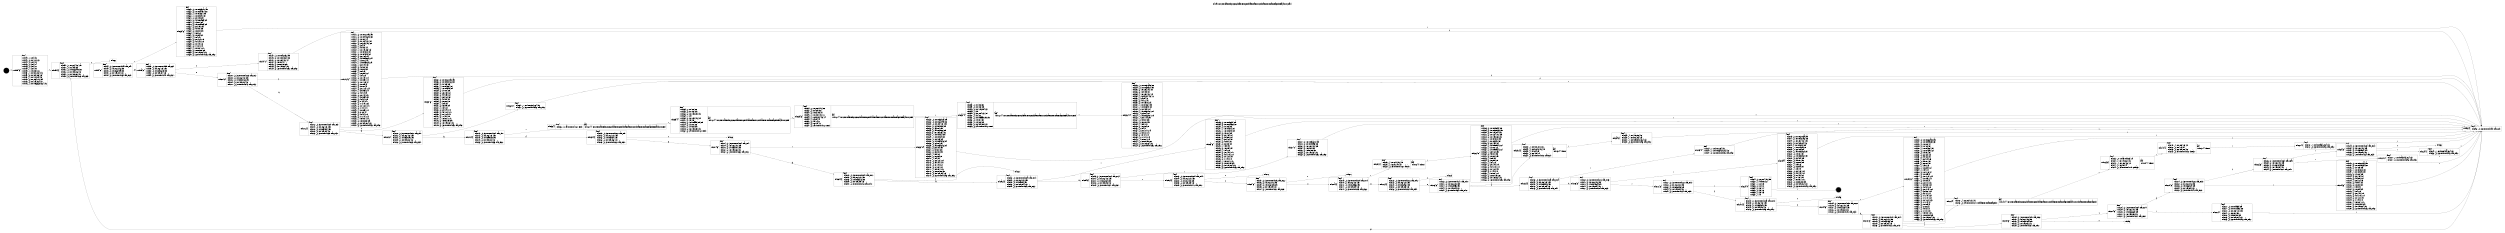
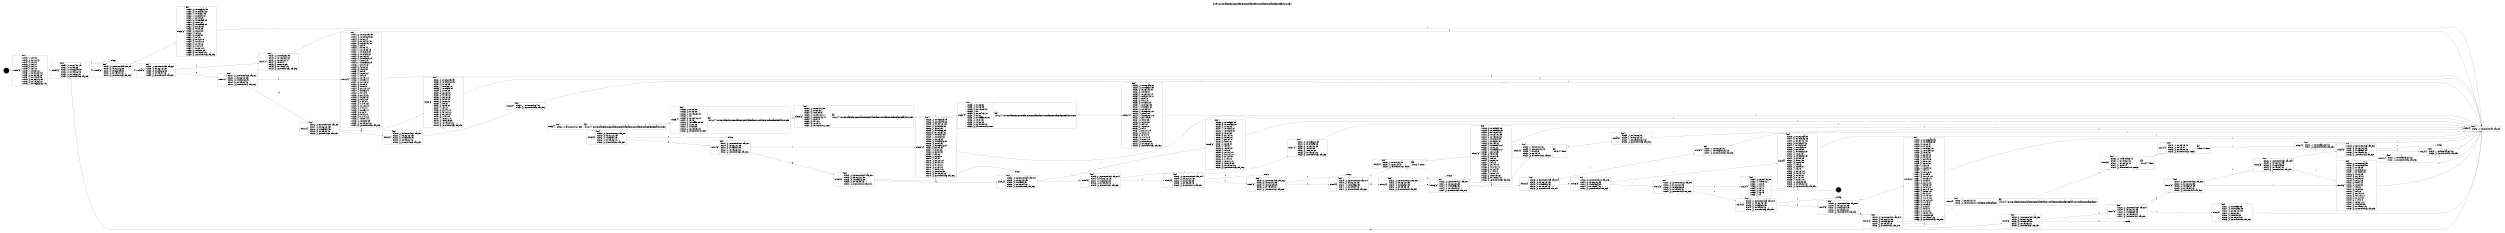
edge "0x401fbd [23]" -> "0x401fd4 [22]": added, label "23"
node "0x402042 [25]": removed
edge "0x402236 [25]" -> "0x402720 [12]": now "0x402236 [25]" -> "0x40279c [83]"
